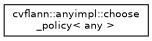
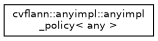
node "cvflann::anyimpl::choose _policy< any >": label "cvflann::anyimpl::choose _policy< any >" -> "cvflann::anyimpl::anyimpl _policy< any >"
